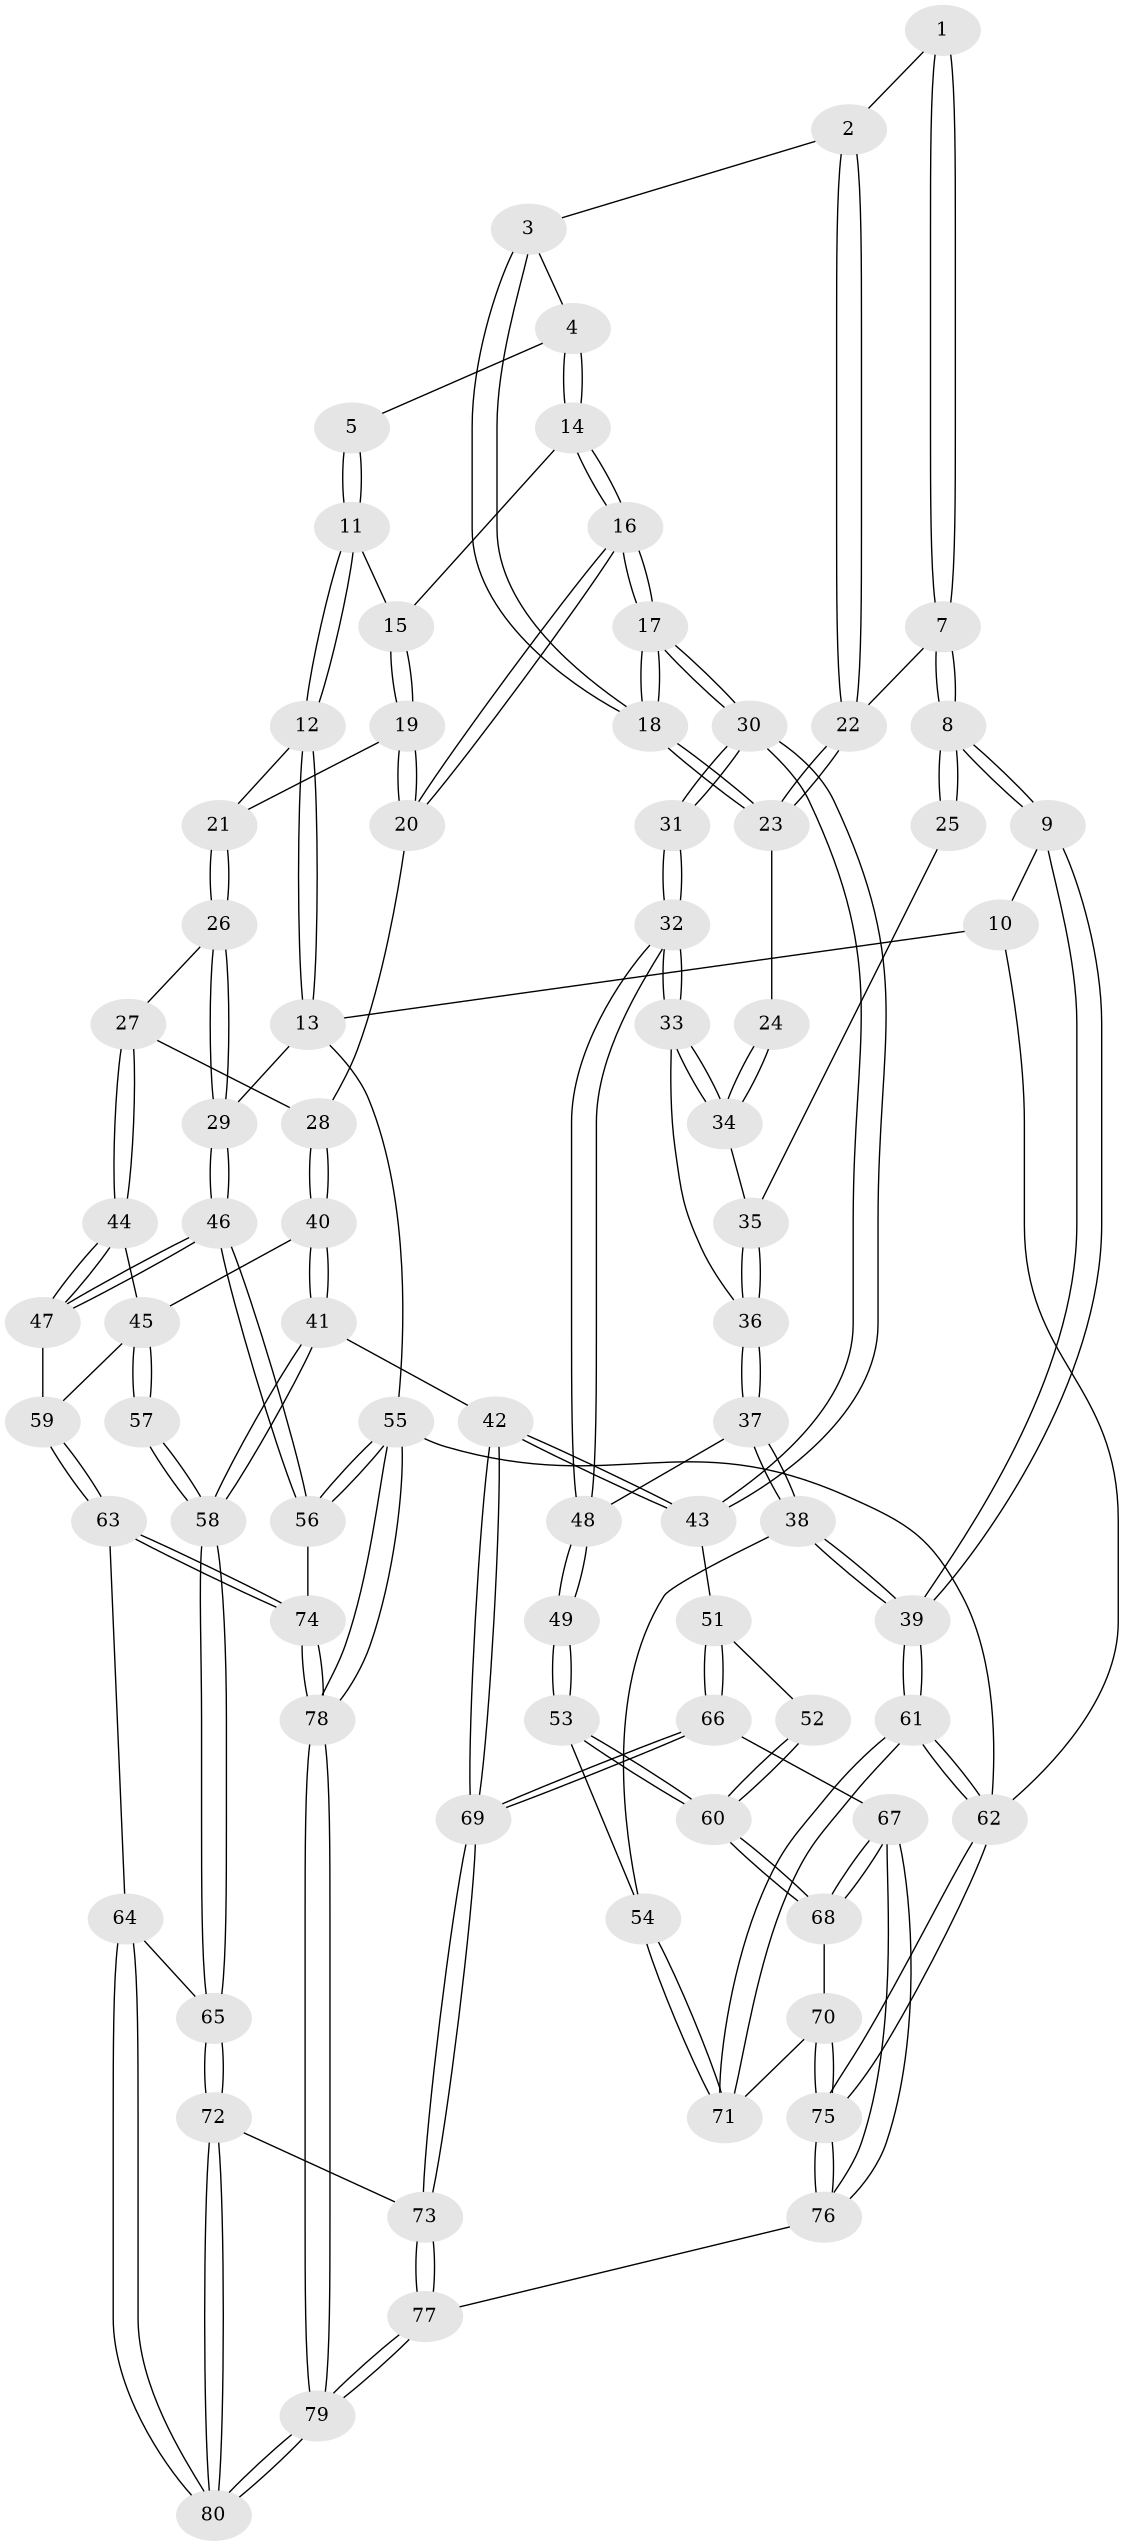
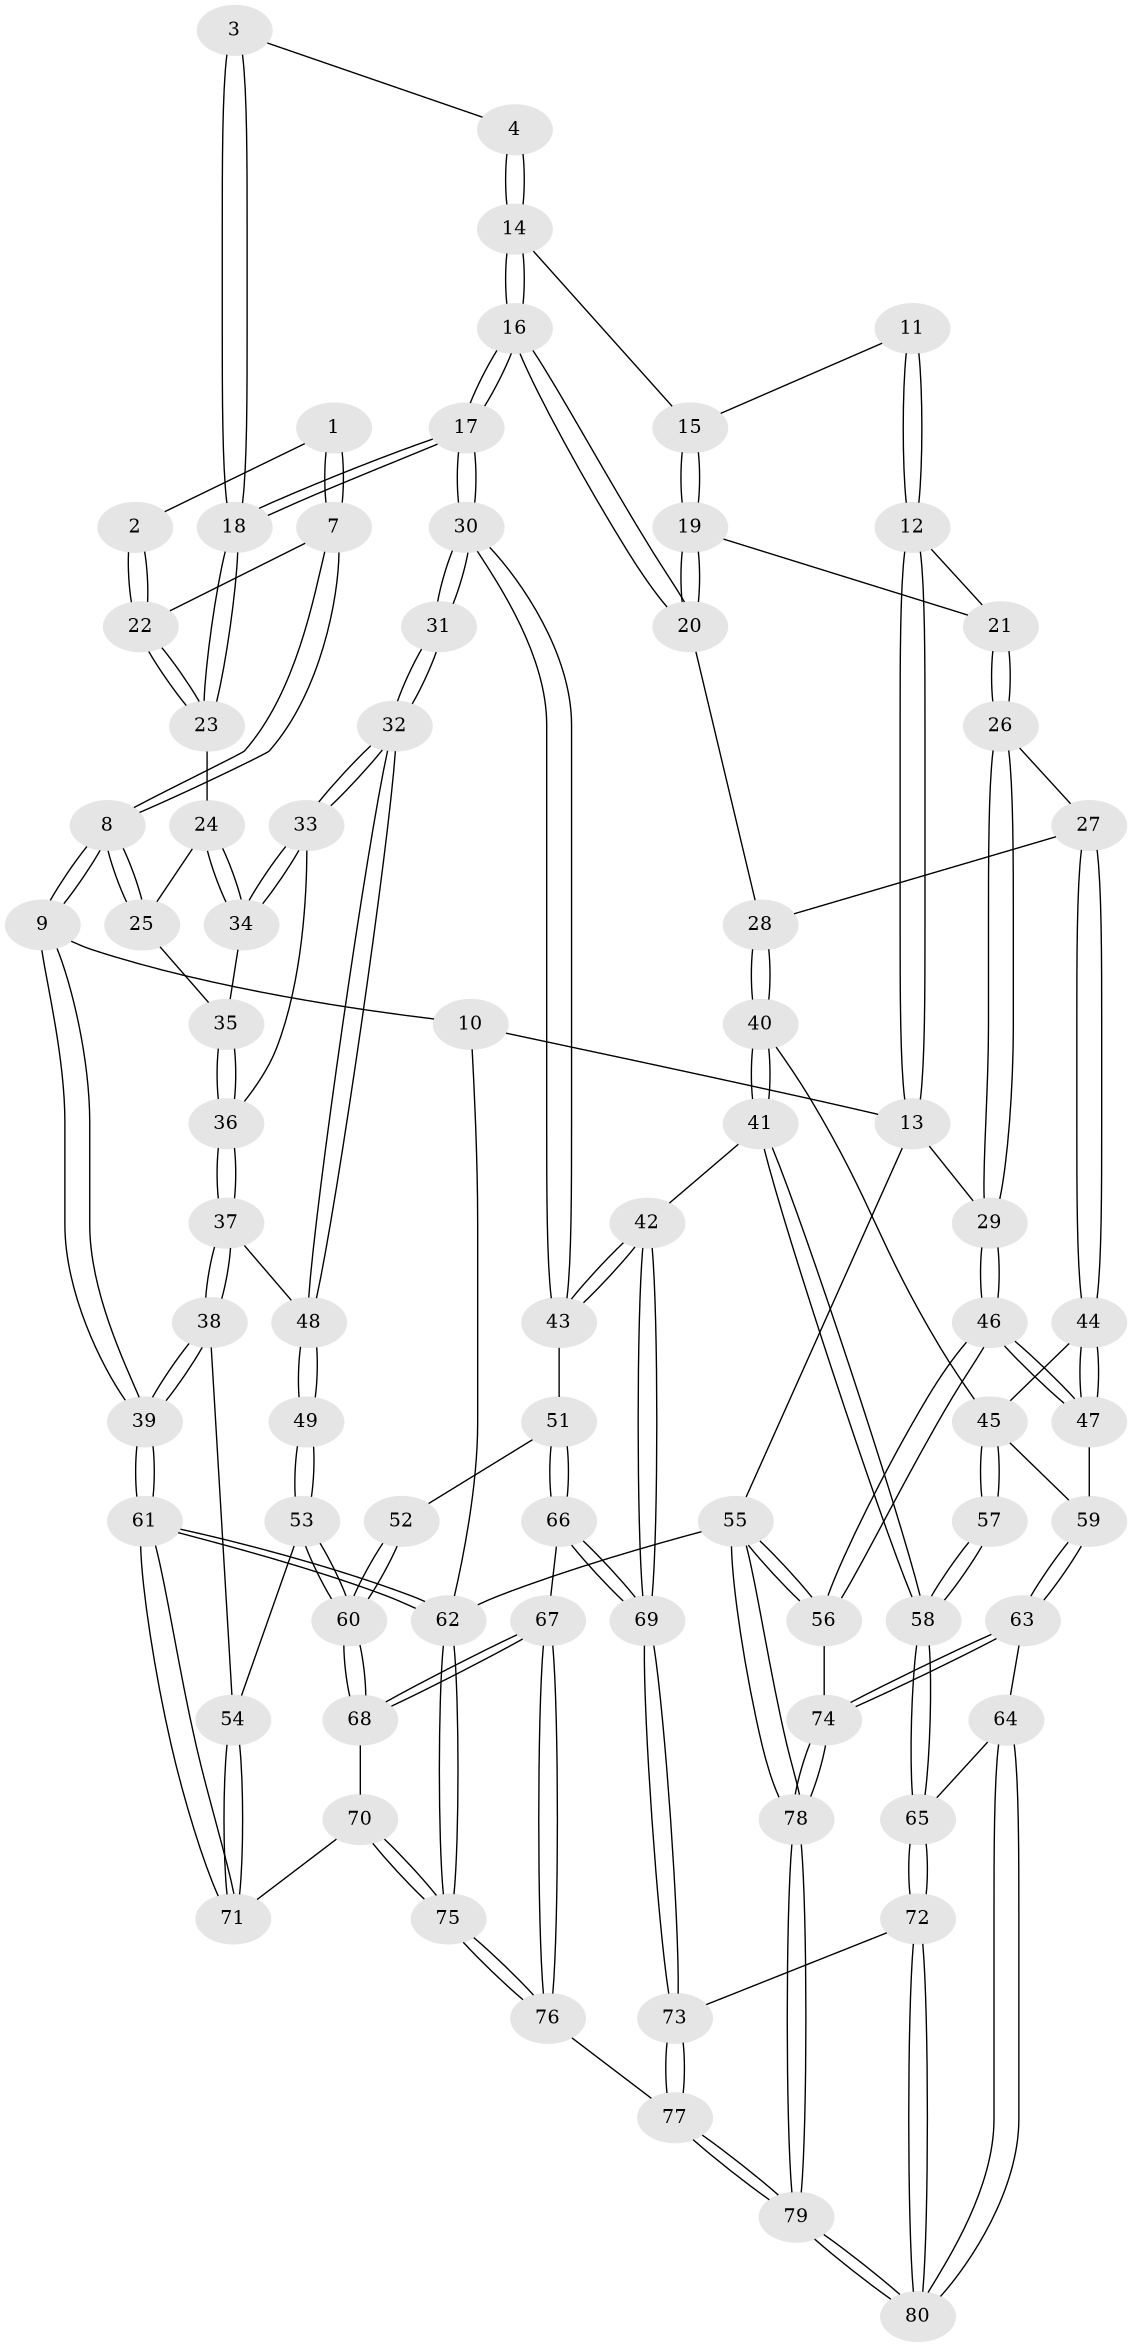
edge "2" -- "3": removed
node "5": removed
edge "24" -- "25": added
